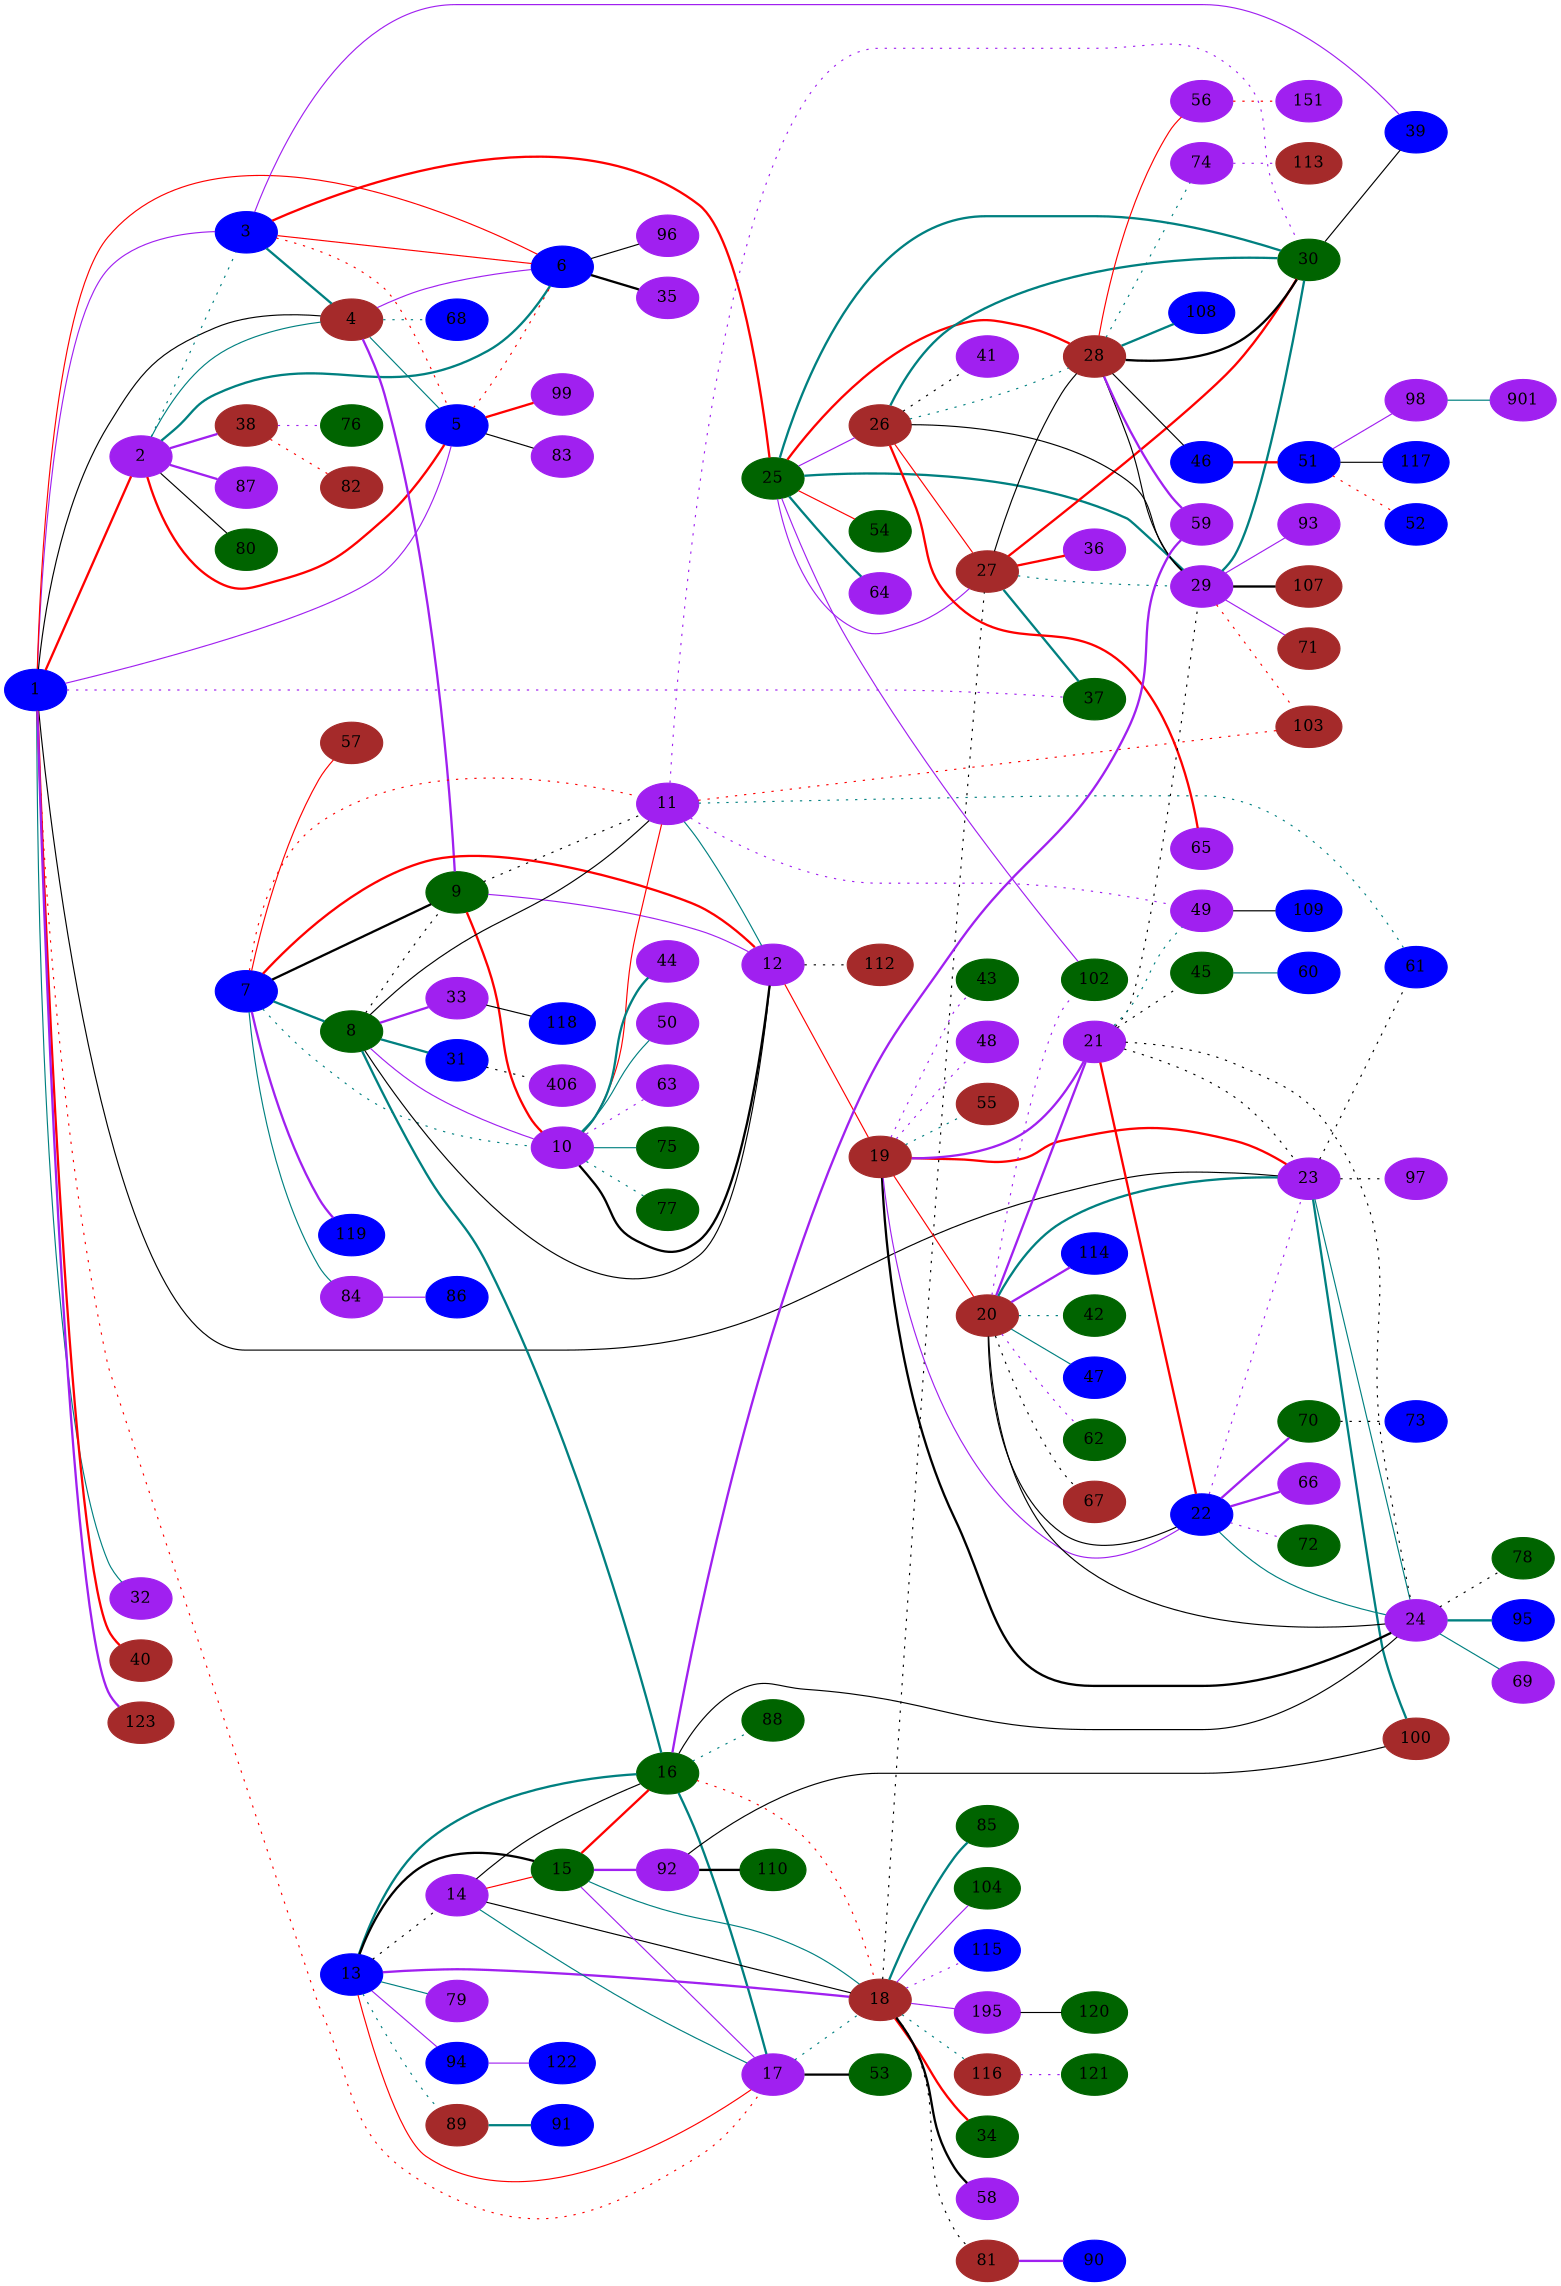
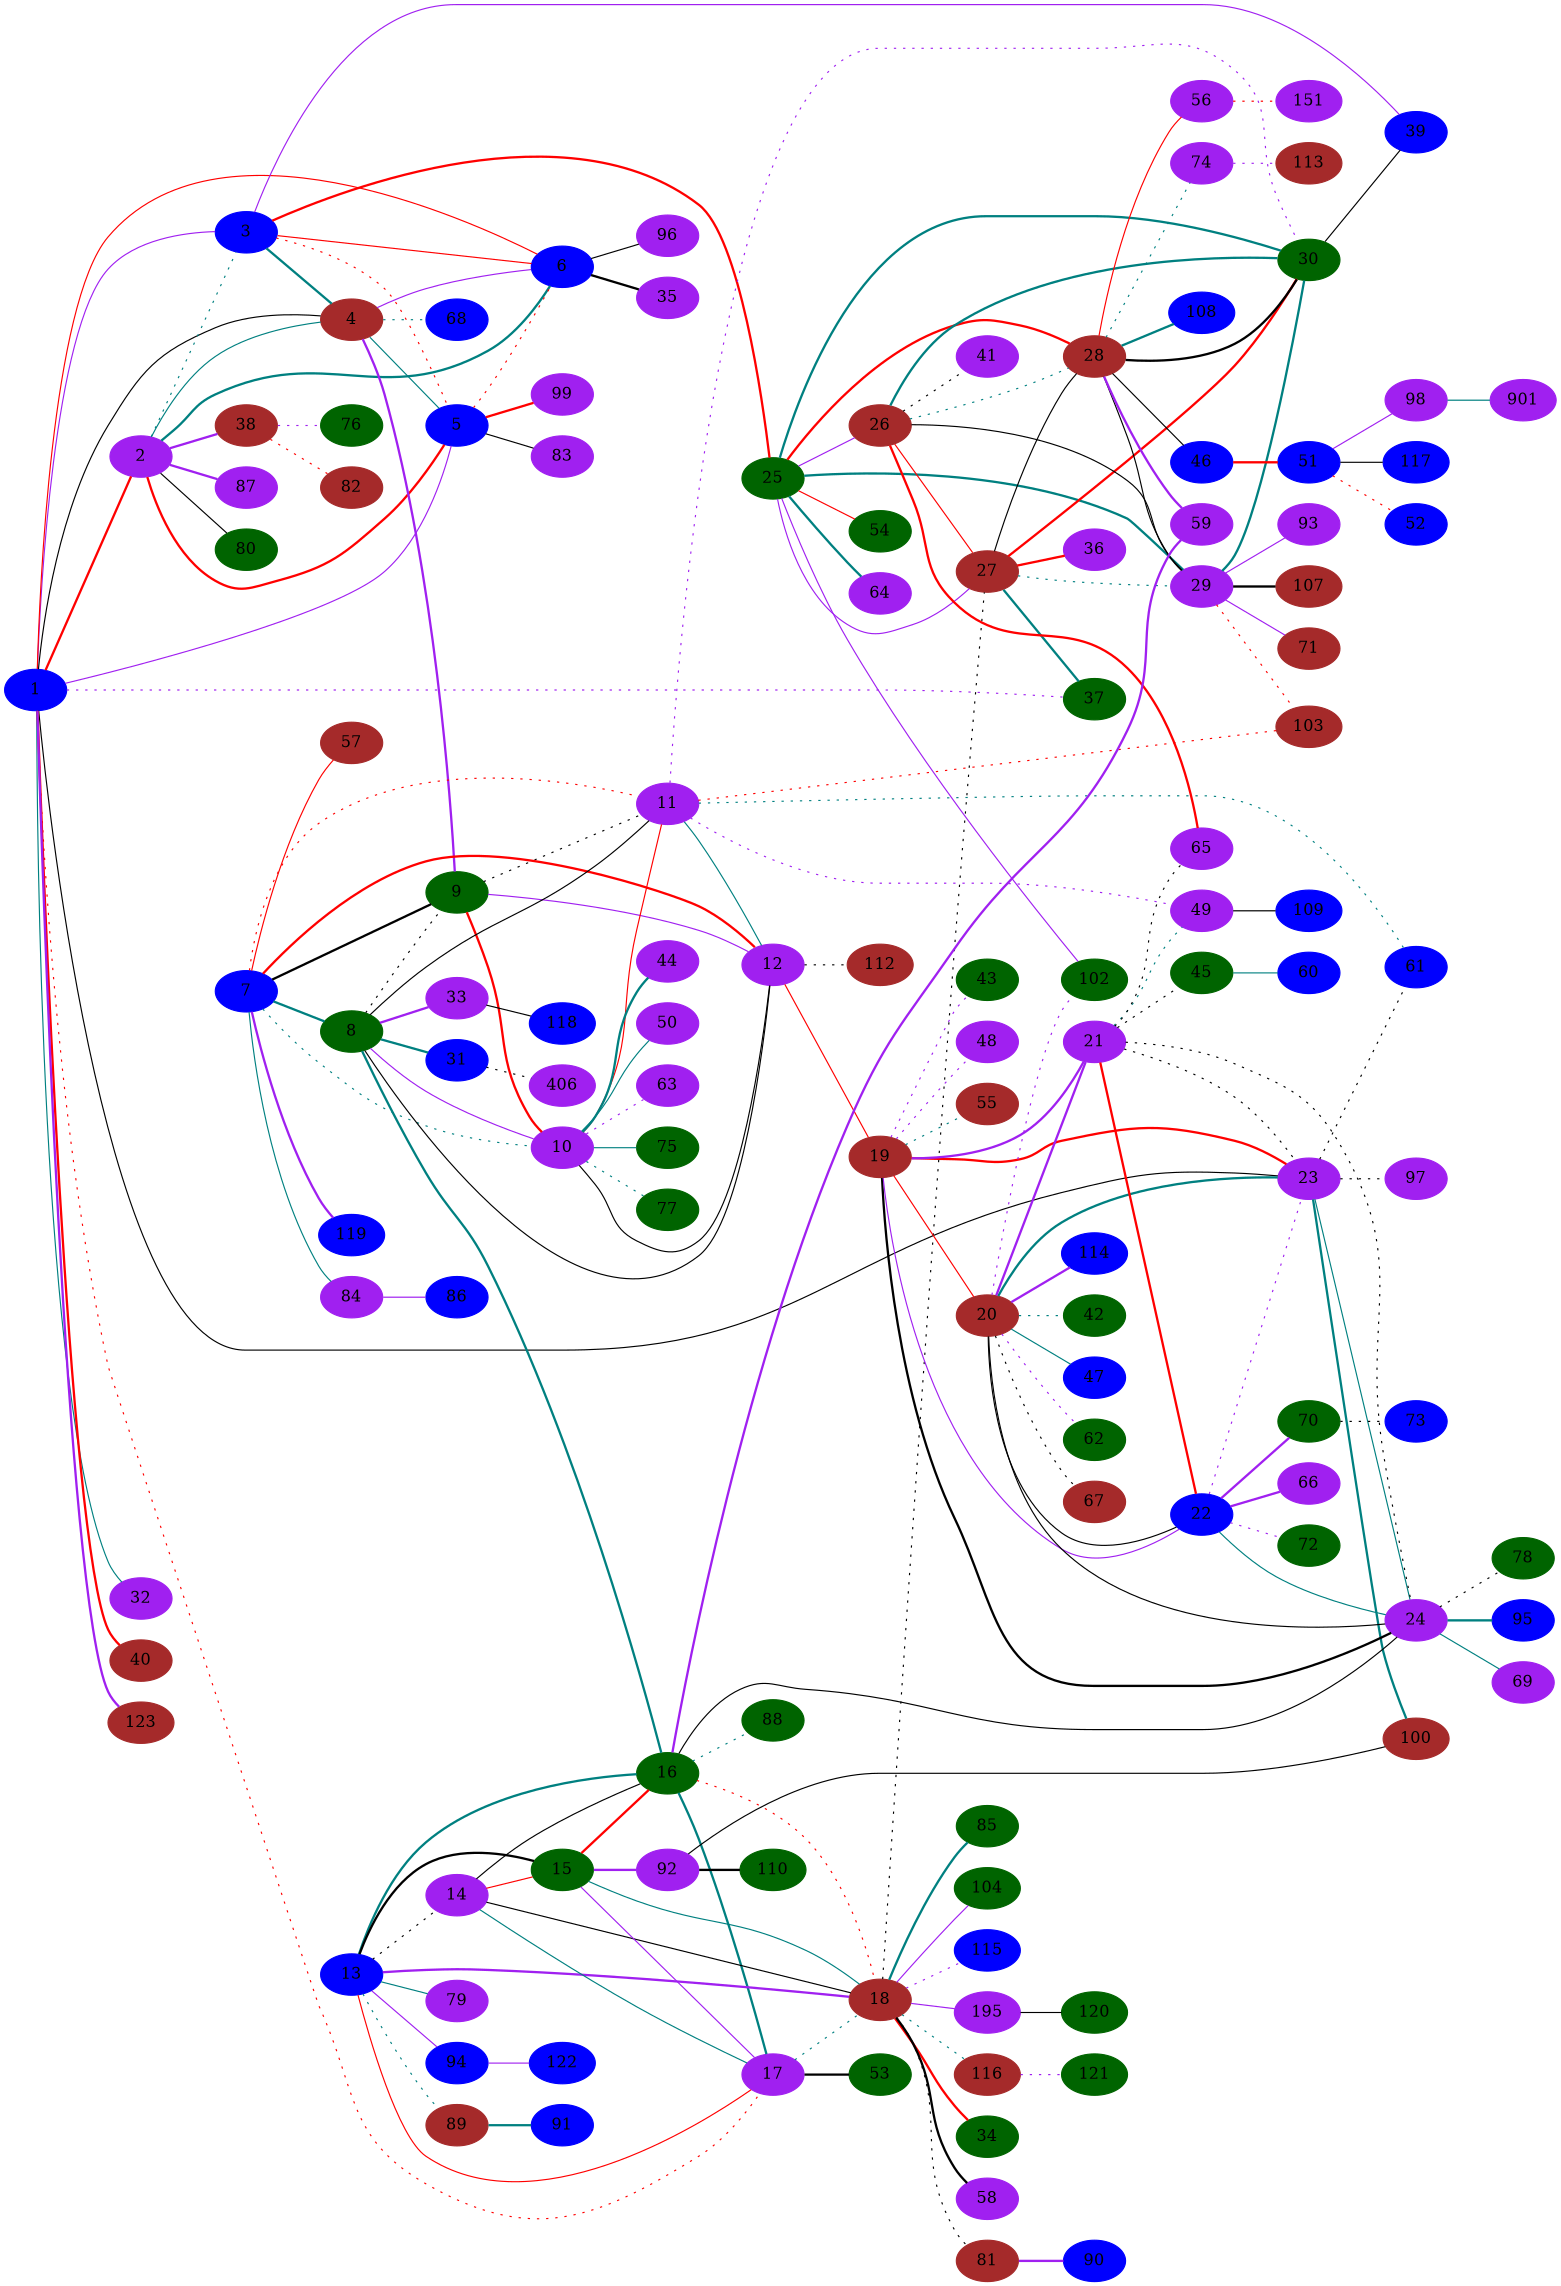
edge "29" -- "21": now "65" -- "21"
edge "12" -- "10": style bold -> solid
